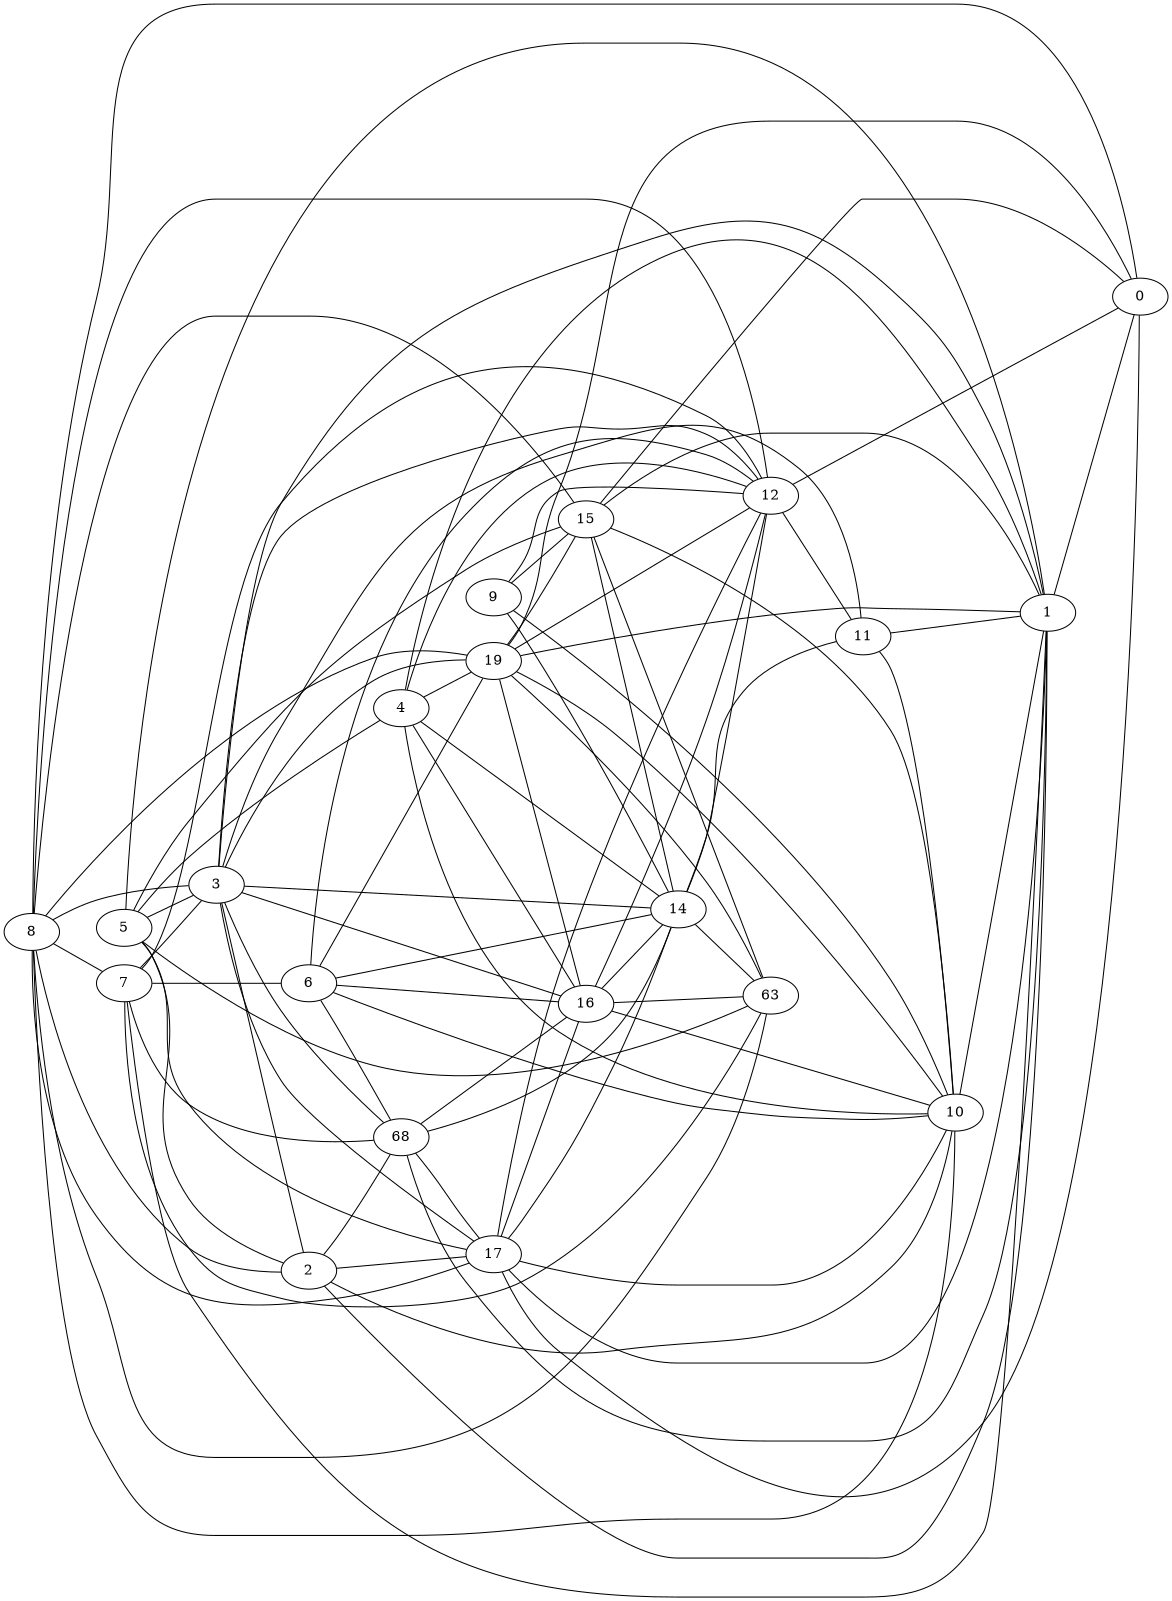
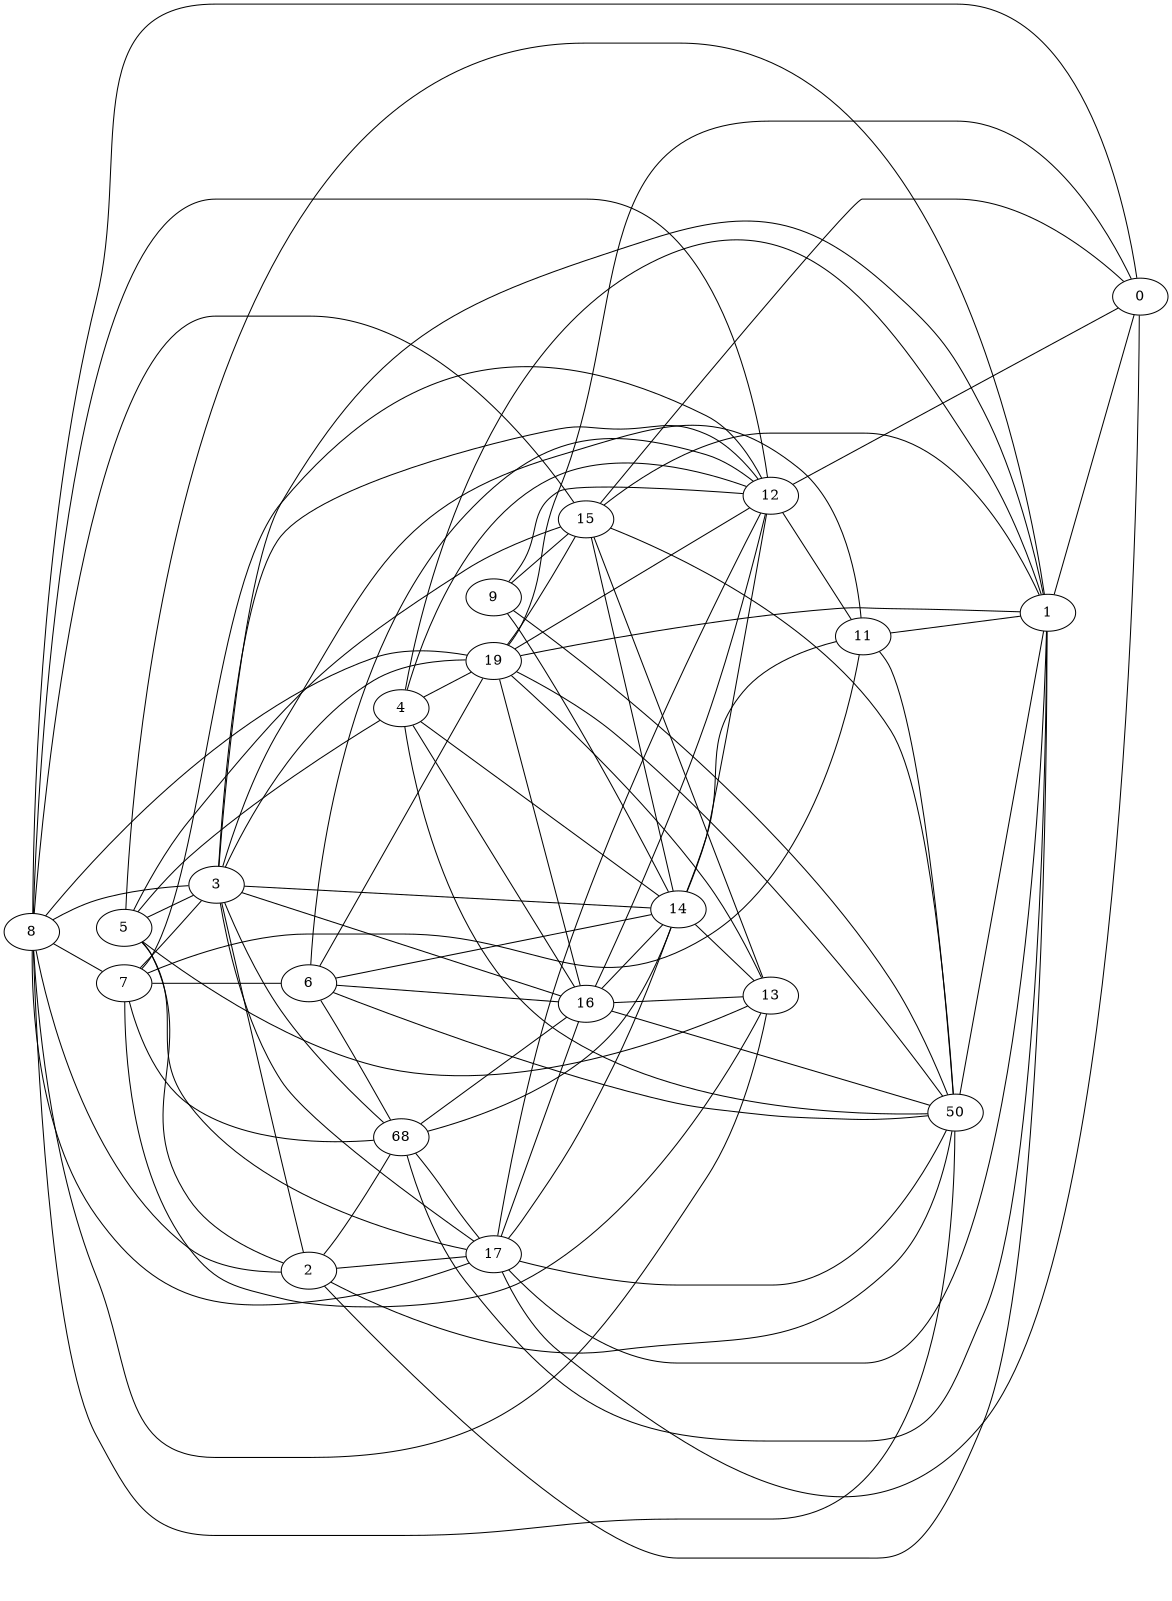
node "63": label "63" -> "13"
node "10": label "10" -> "50"
edge "1" -- "7": now "11" -- "7"
